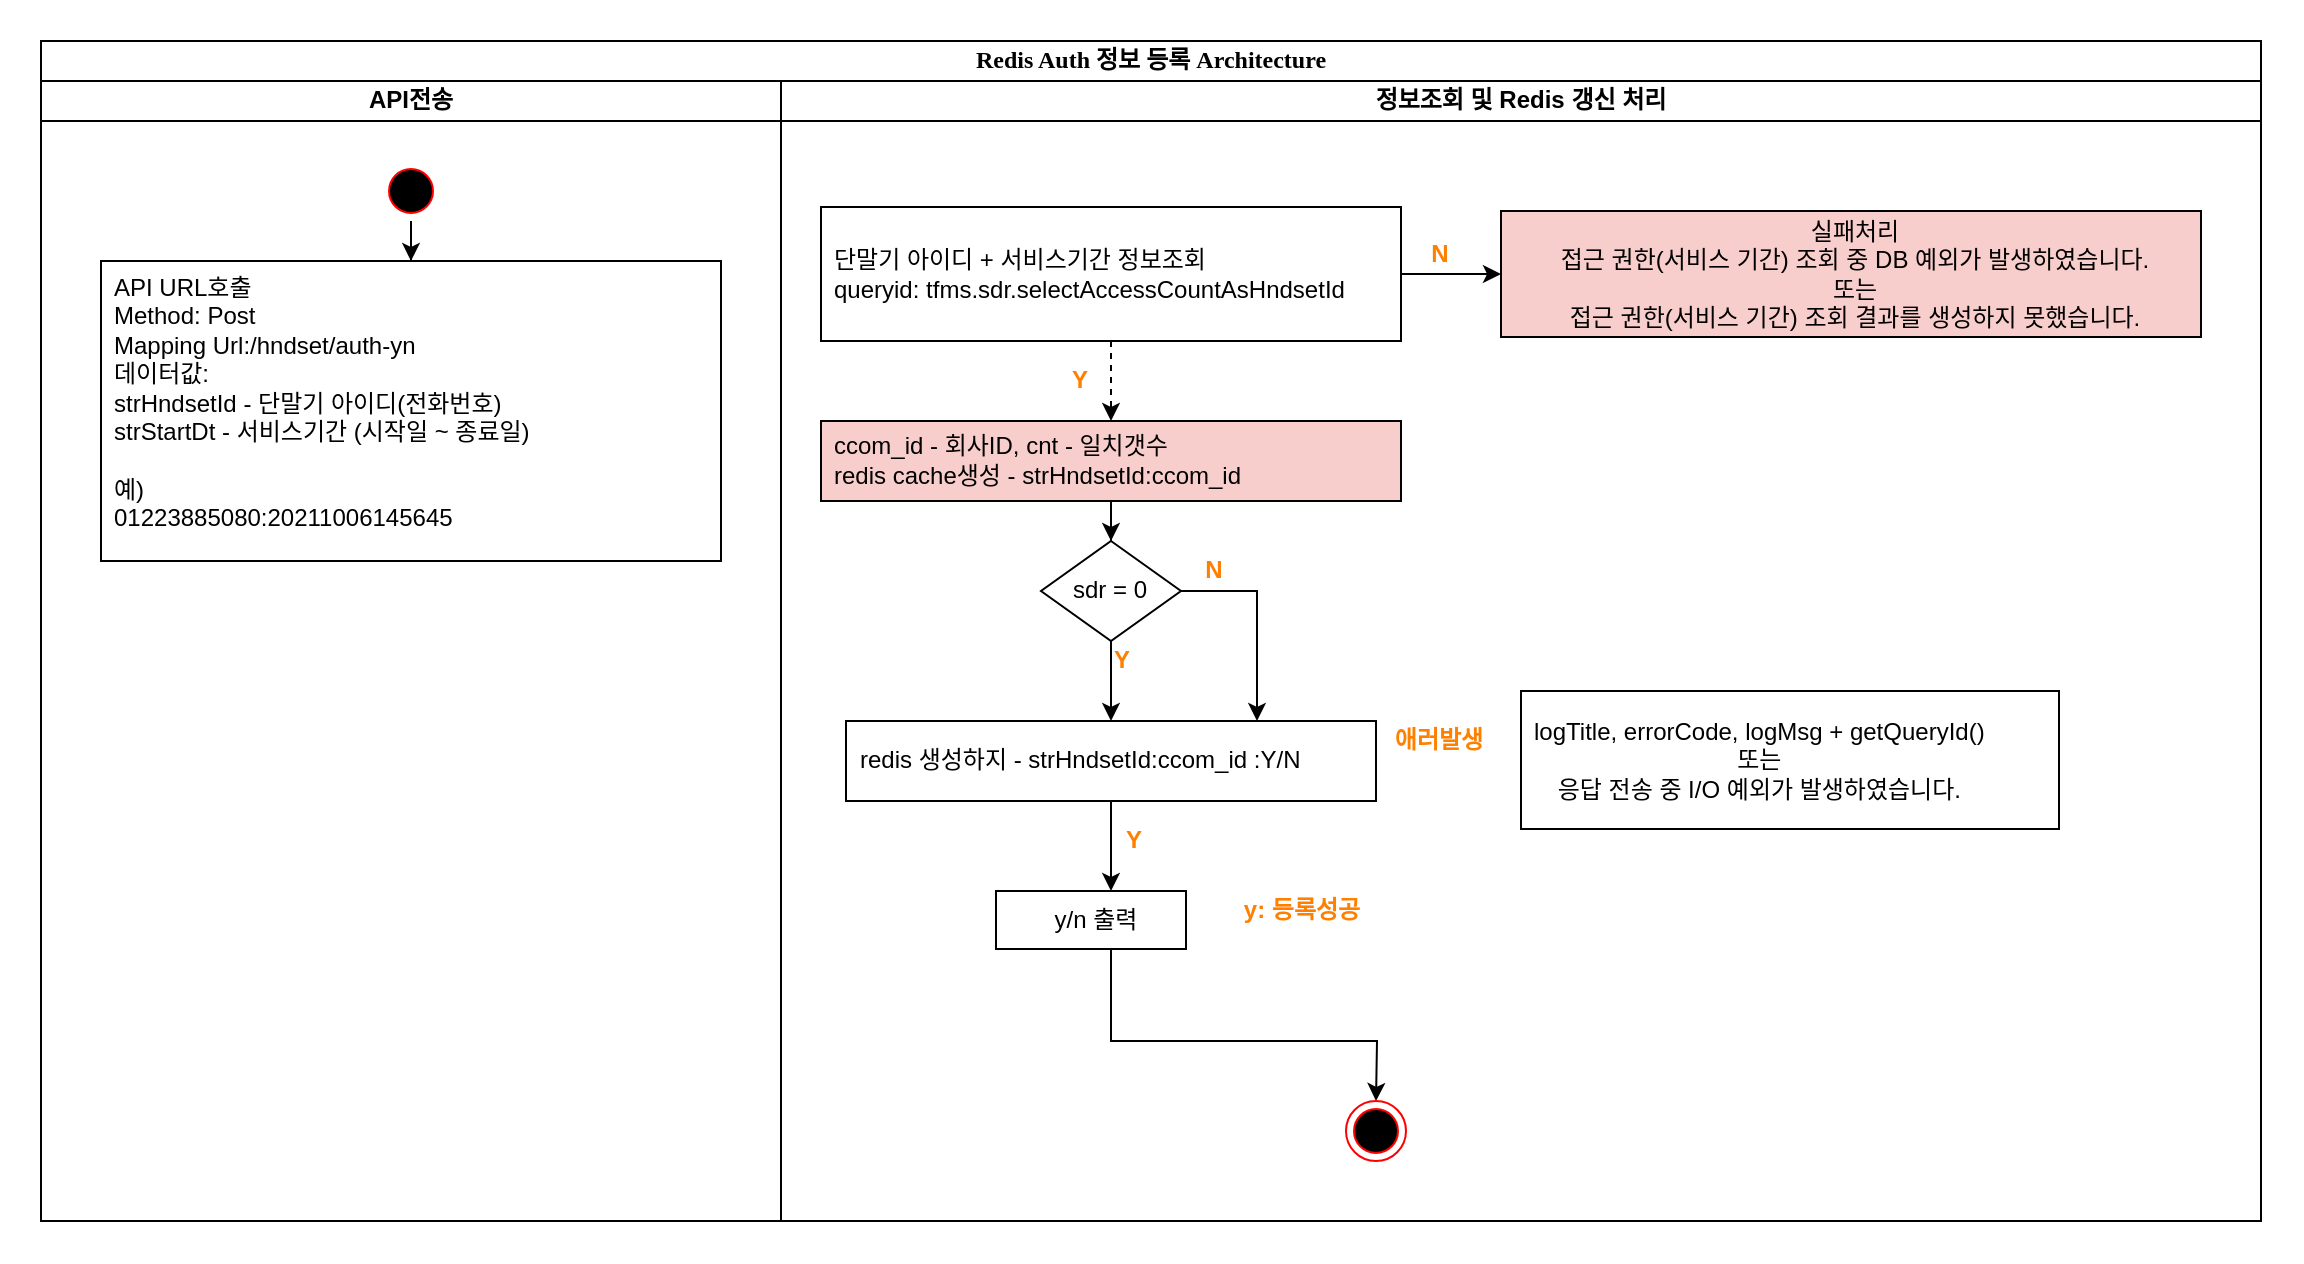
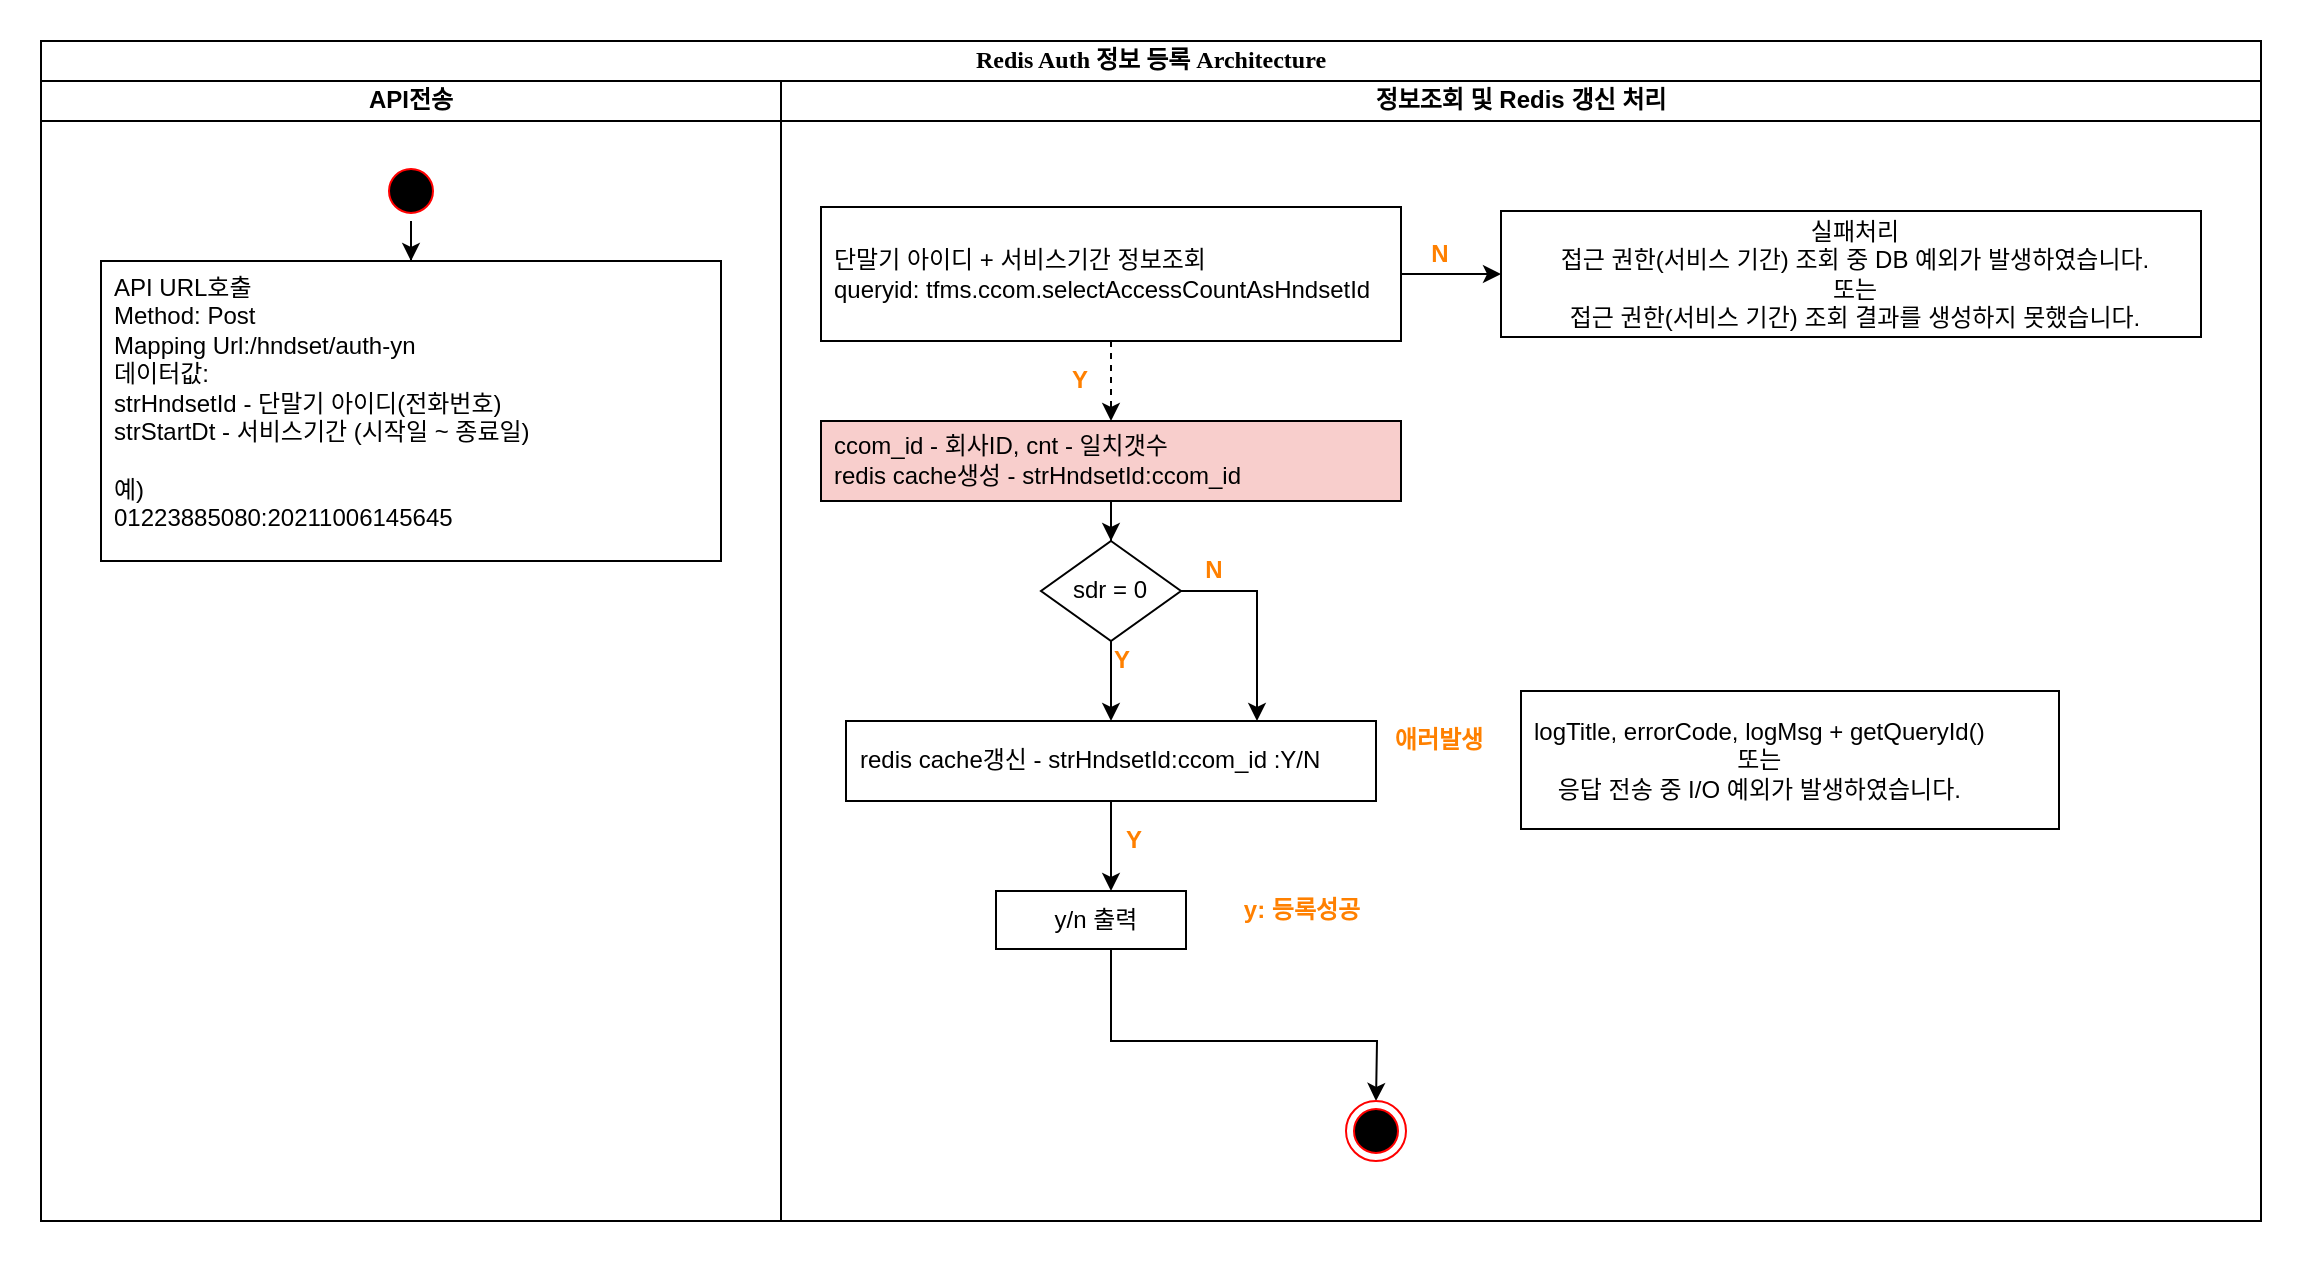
node "실패처리 접근 권한(서비스 기간) 조회 중 DB 예외가 발생하였습니다. 또는 접근 권한(서비스 기간) 조회 결과를 생성하지 못했습니다.": fillcolor #f8cecc -> #ffffff
node "단말기 아이디 + 서비스기간 정보조회 queryid: tfms.sdr.selectAccessCountAsHndsetId": label "단말기 아이디 + 서비스기간 정보조회 queryid: tfms.sdr.selectAccessCountAsHndsetId" -> "단말기 아이디 + 서비스기간 정보조회 queryid: tfms.ccom.selectAccessCountAsHndsetId"
node "redis 생성하지 - strHndsetId:ccom_id :Y/N": label "redis 생성하지 - strHndsetId:ccom_id :Y/N" -> "redis cache갱신 - strHndsetId:ccom_id :Y/N"
